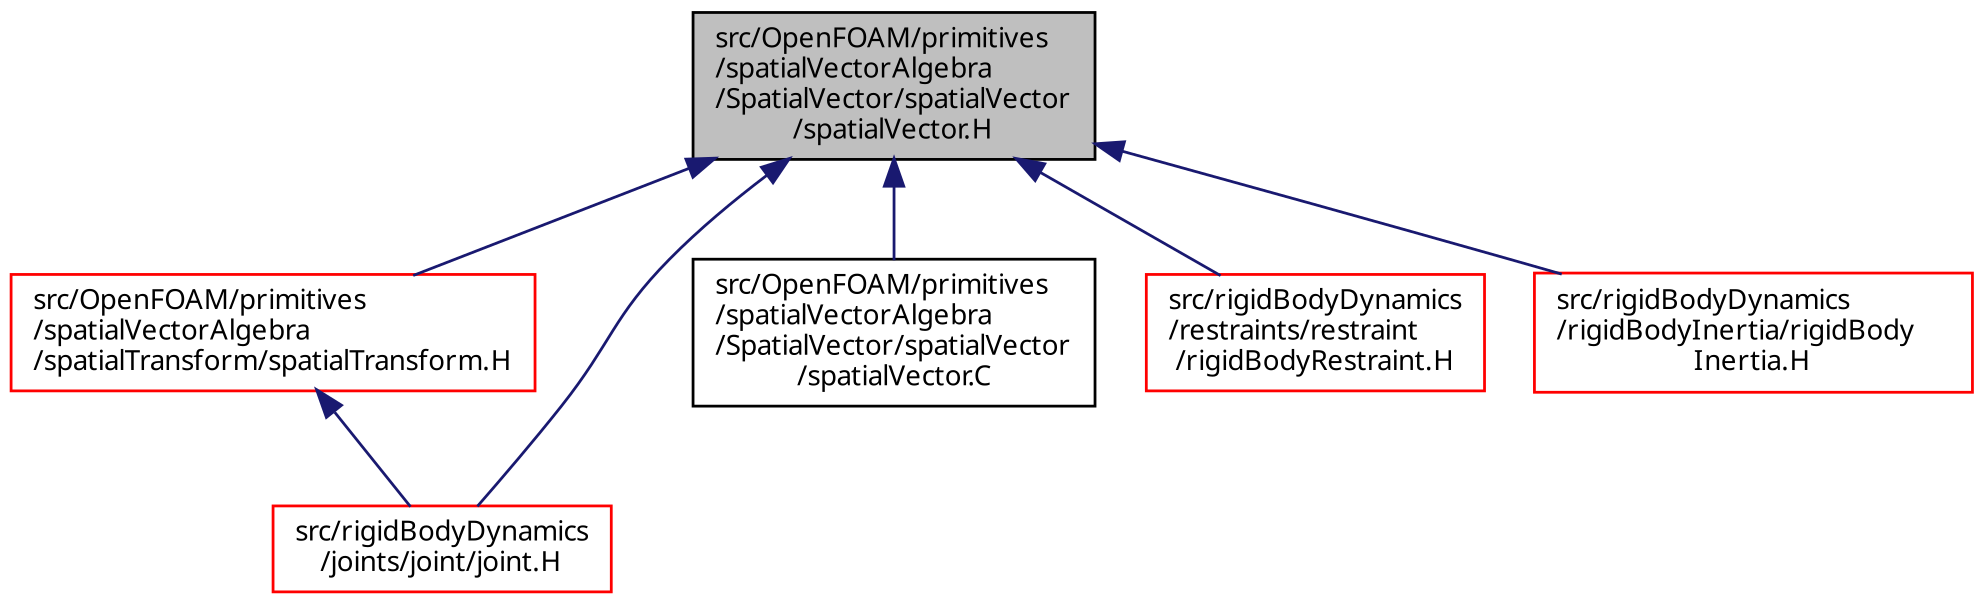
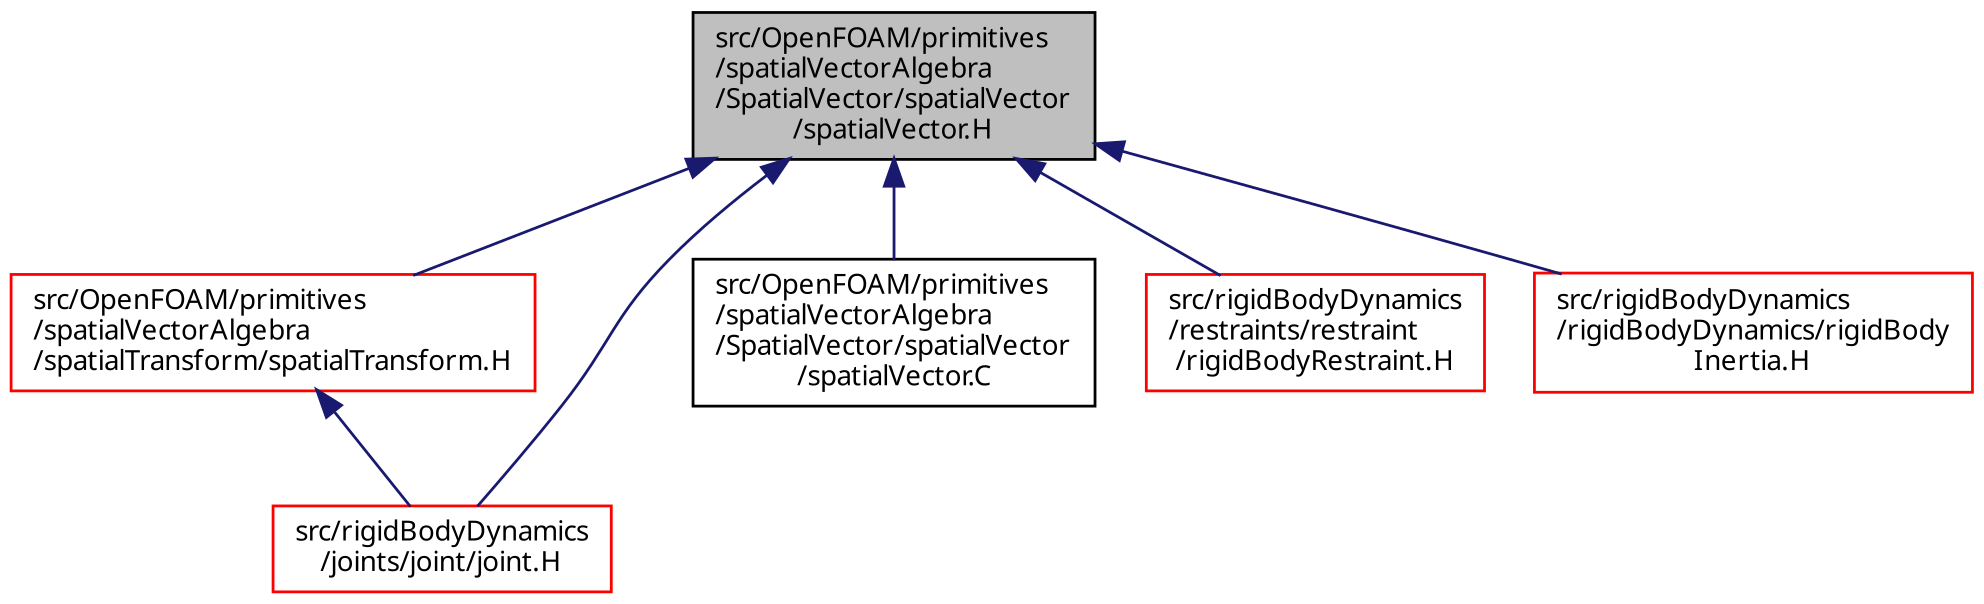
node "src/rigidBodyDynamics /rigidBodyInertia/rigidBody Inertia.H": label "src/rigidBodyDynamics /rigidBodyInertia/rigidBody Inertia.H" -> "src/rigidBodyDynamics /rigidBodyDynamics/rigidBody Inertia.H"
